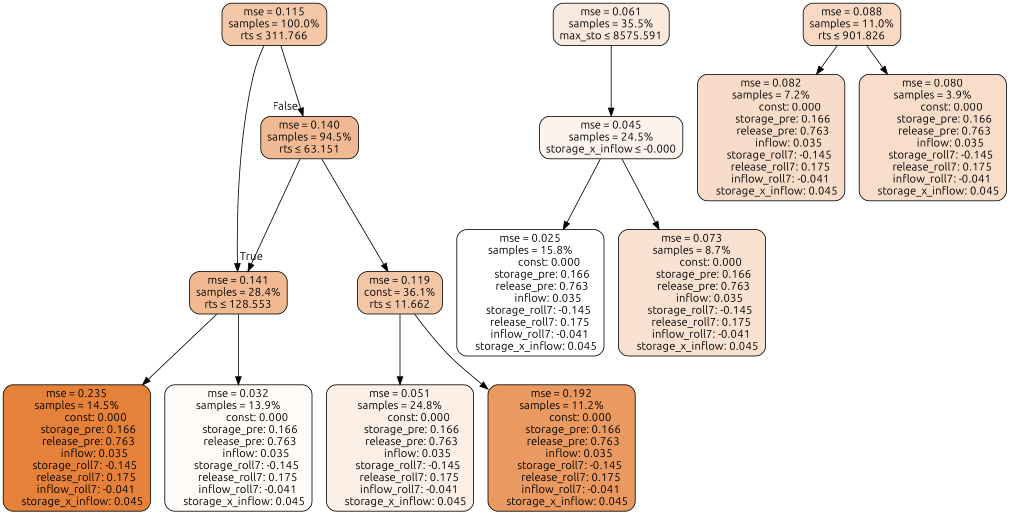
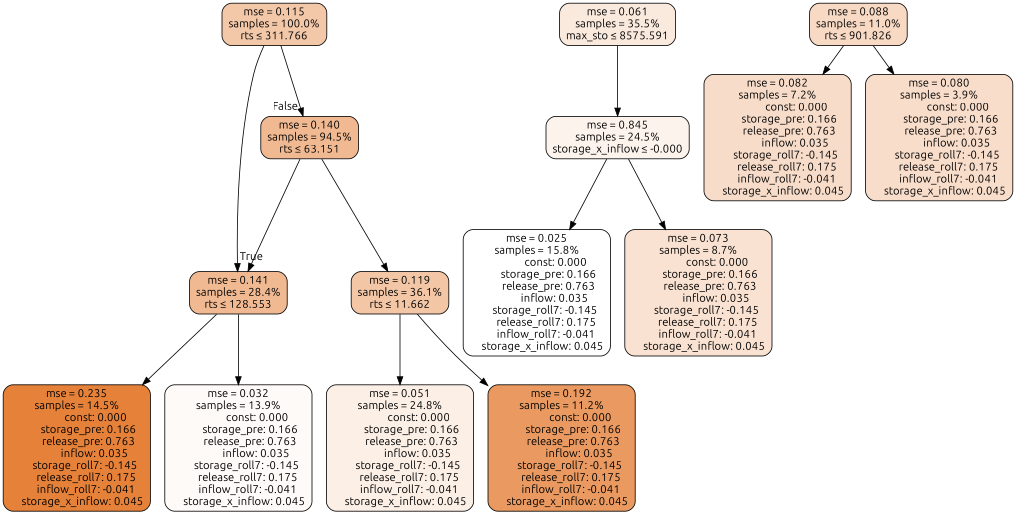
node "mse = 0.045 samples = 24.5% storage_x_inflow ≤ -0.000": label "mse = 0.045 samples = 24.5% storage_x_inflow ≤ -0.000" -> "mse = 0.845 samples = 24.5% storage_x_inflow ≤ -0.000"
node "mse = 0.119 const = 36.1% rts ≤ 11.662": label "mse = 0.119 const = 36.1% rts ≤ 11.662" -> "mse = 0.119 samples = 36.1% rts ≤ 11.662"
